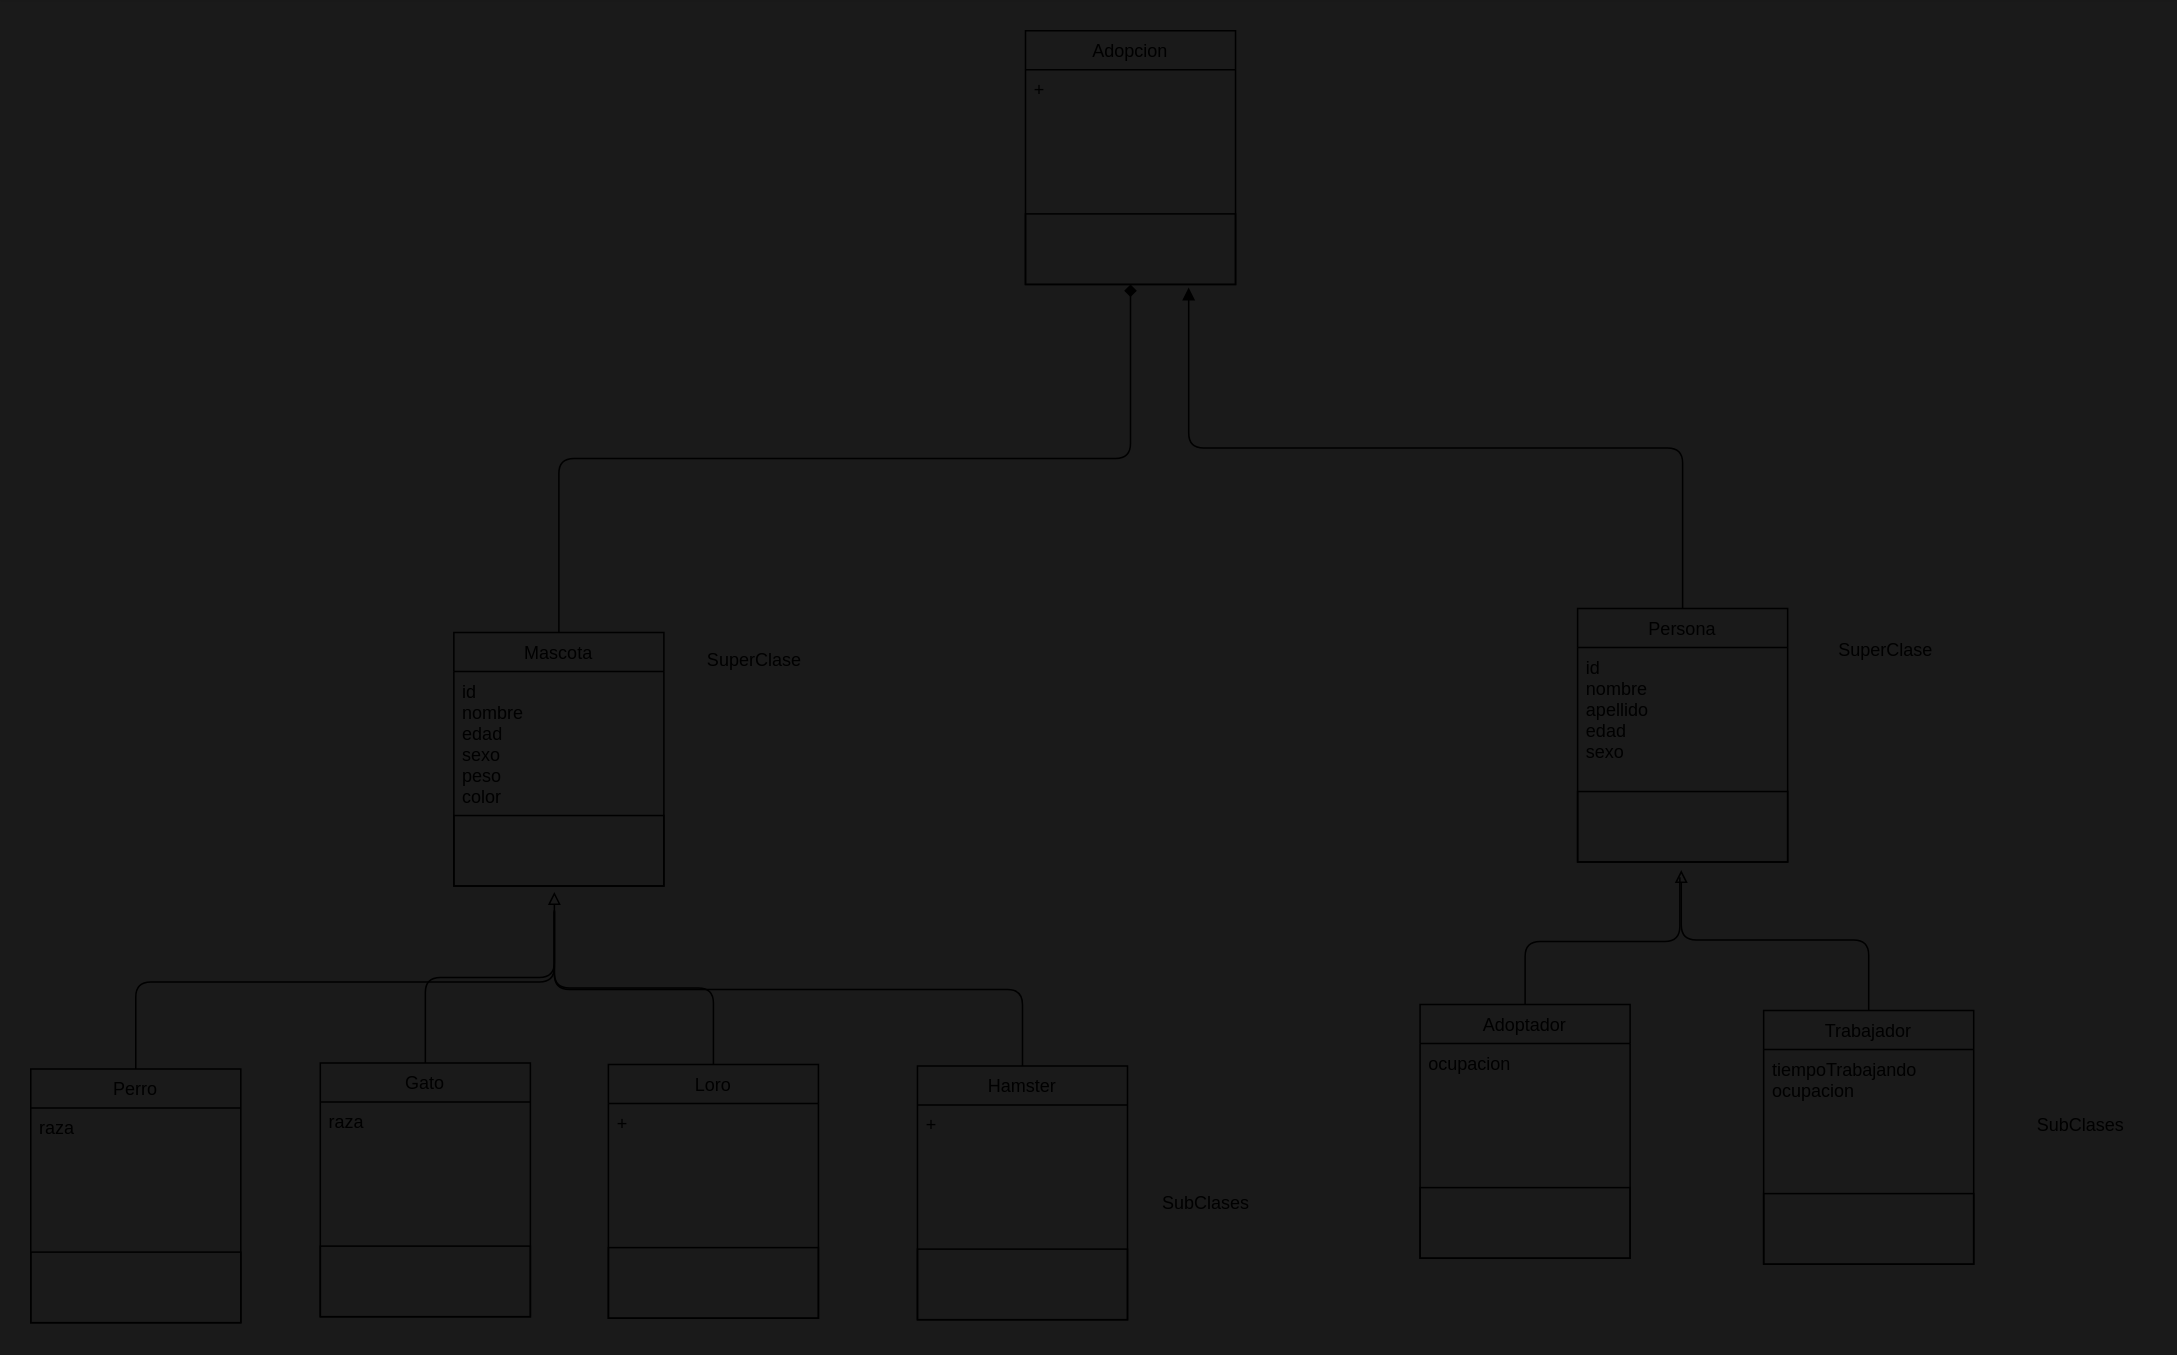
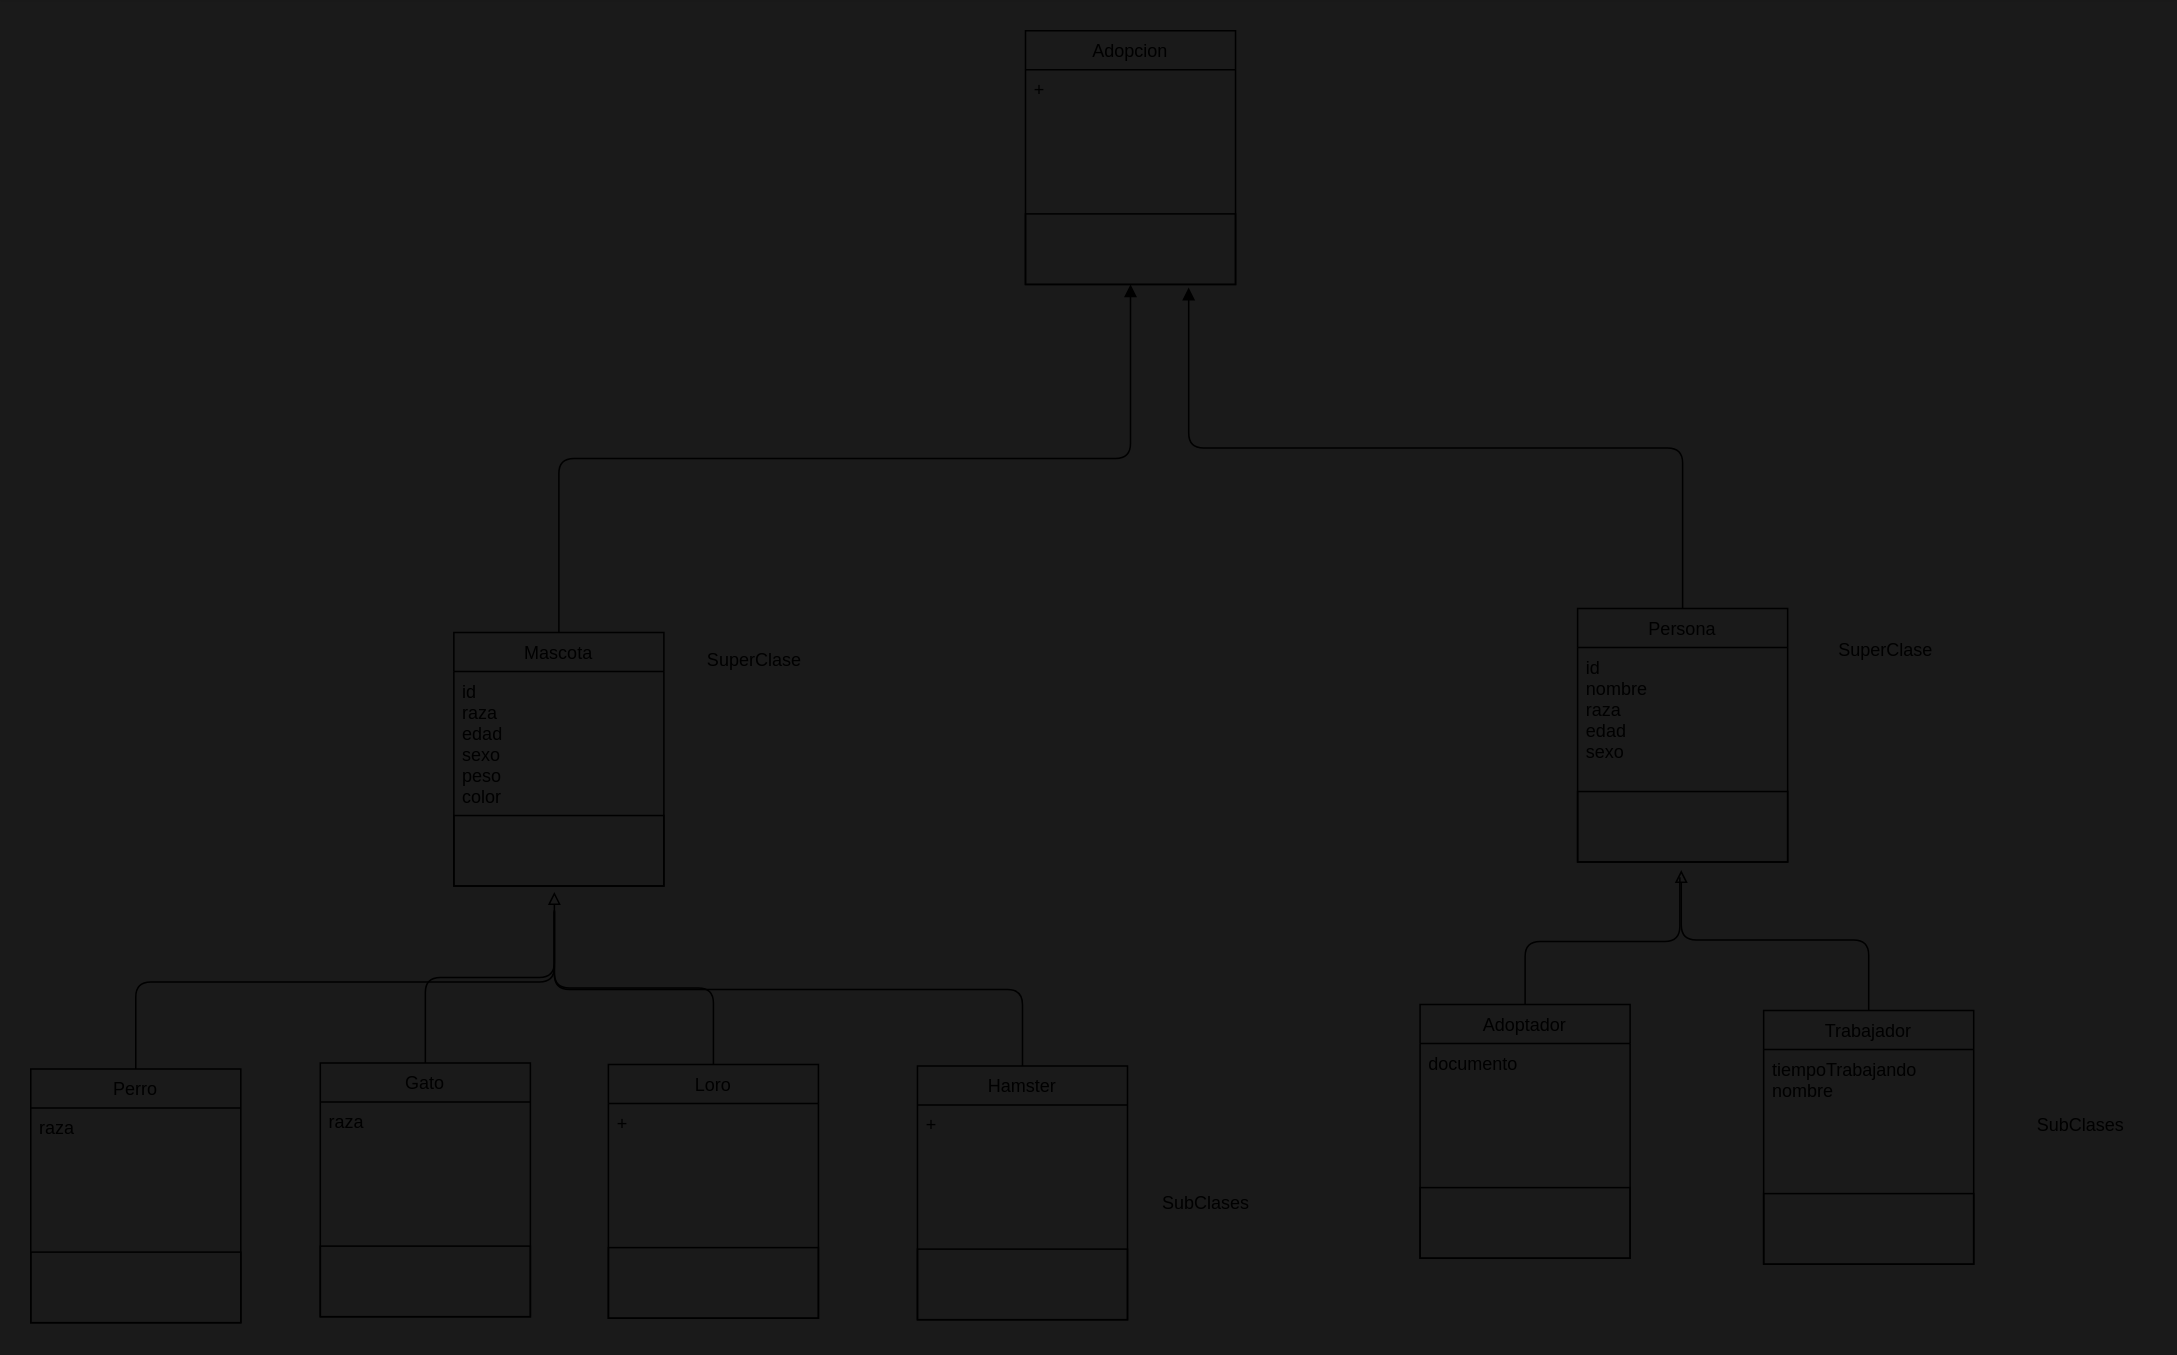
edge "Mascota" -> "Adopcion": arrowhead diamond -> block
node "id nombre apellido edad sexo": label "id nombre apellido edad sexo" -> "id nombre raza edad sexo"
node "id nombre edad sexo peso color": label "id nombre edad sexo peso color" -> "id raza edad sexo peso color"
node "ocupacion": label "ocupacion" -> "documento"
node "tiempoTrabajando ocupacion": label "tiempoTrabajando ocupacion" -> "tiempoTrabajando nombre"
